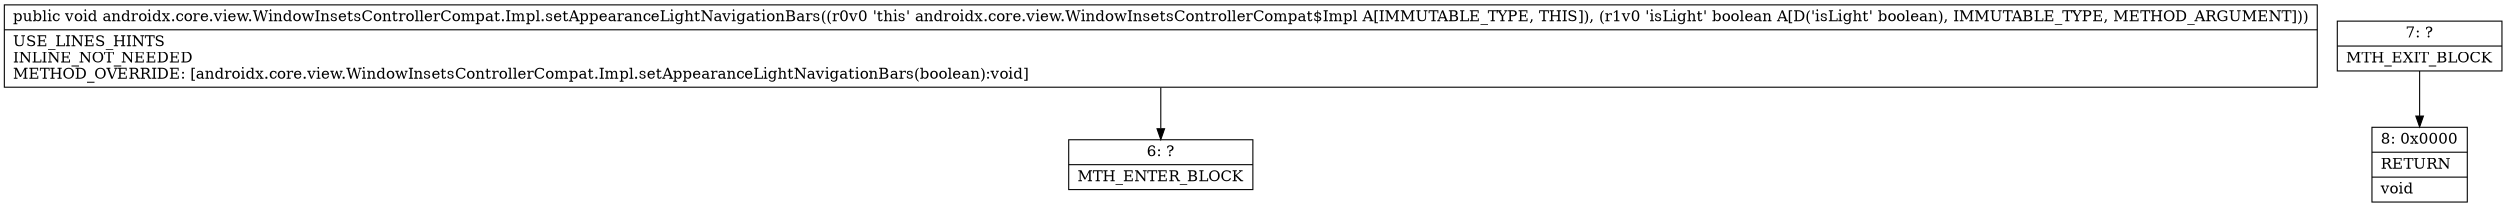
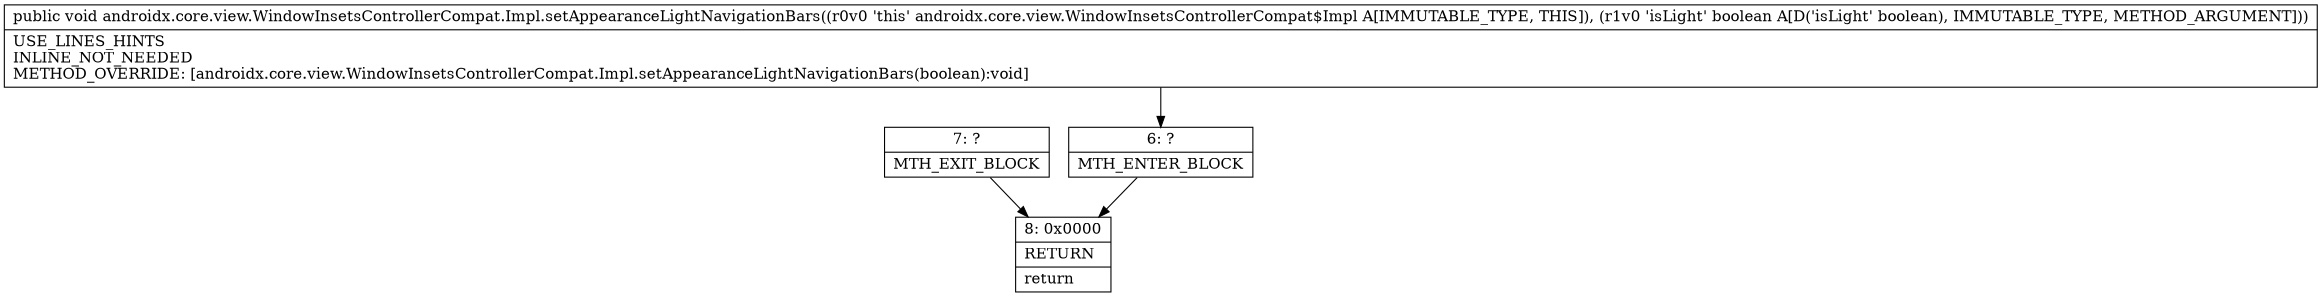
node "8: 0x0000": text "void" -> "return"
edge "6: ?" -> "8: 0x0000": added
